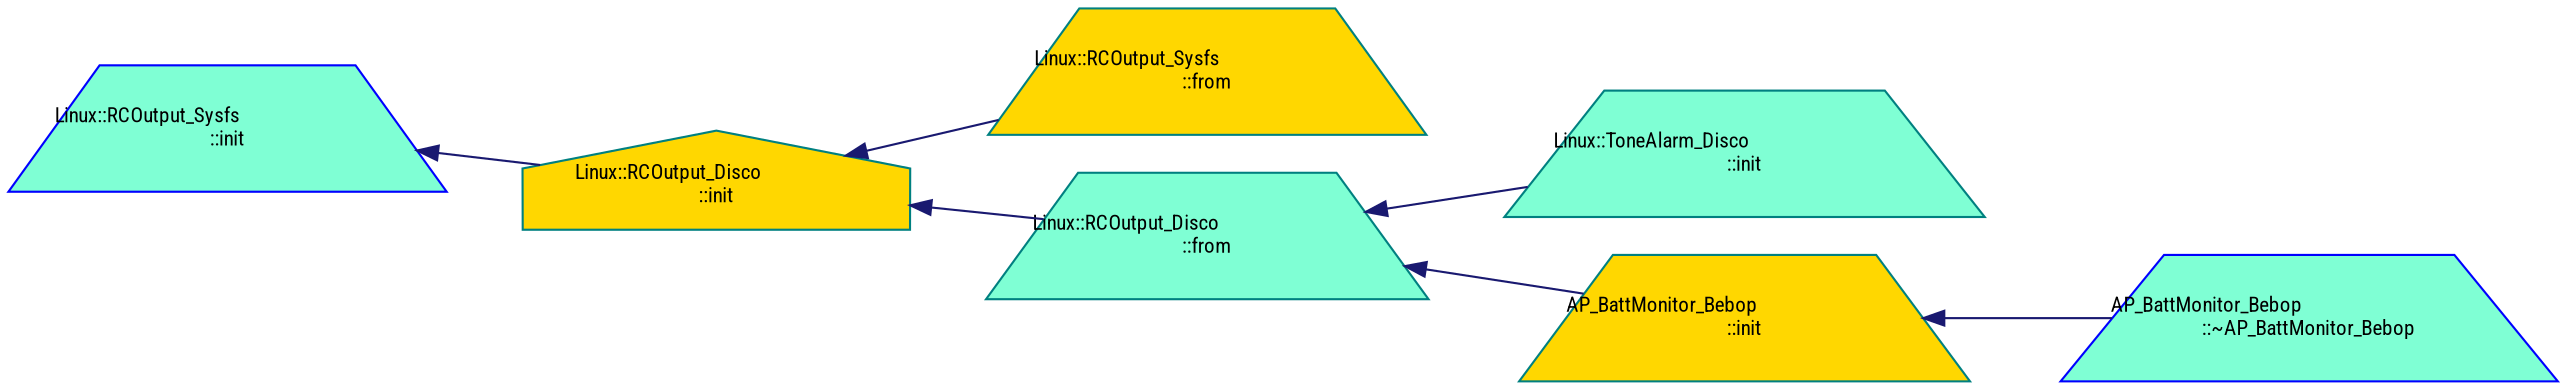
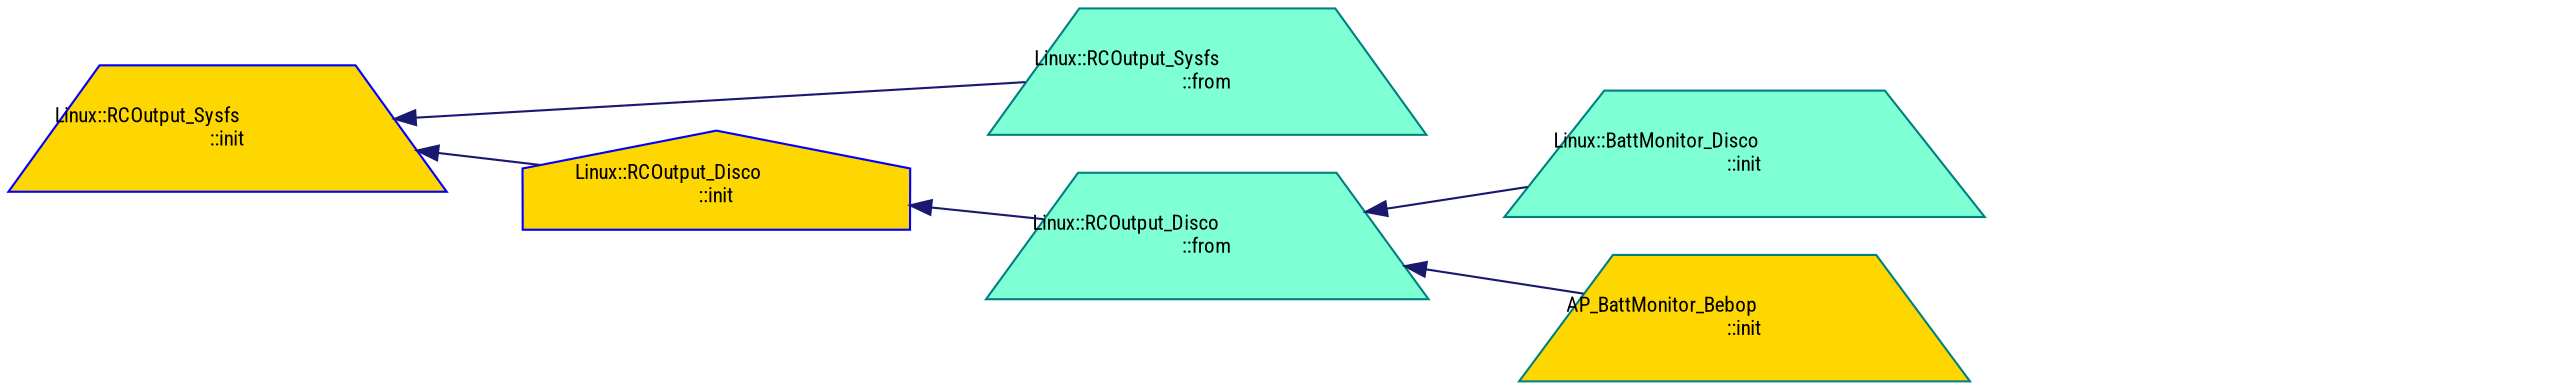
node "Linux::RCOutput_Sysfs ::from": fillcolor gold -> aquamarine
node "Linux::RCOutput_Sysfs ::init": fillcolor aquamarine -> gold
edge "Linux::RCOutput_Sysfs ::from" -> "Linux::RCOutput_Disco ::init": now "Linux::RCOutput_Sysfs ::from" -> "Linux::RCOutput_Sysfs ::init"
node "Linux::ToneAlarm_Disco ::init": label "Linux::ToneAlarm_Disco ::init" -> "Linux::BattMonitor_Disco ::init"
node "Linux::RCOutput_Disco ::init": color teal -> blue
node "AP_BattMonitor_Bebop ::~AP_BattMonitor_Bebop": removed
